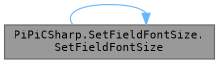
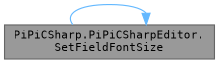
node "PiPiCSharp.SetFieldFontSize. SetFieldFontSize": label "PiPiCSharp.SetFieldFontSize. SetFieldFontSize" -> "PiPiCSharp.PiPiCSharpEditor. SetFieldFontSize"
